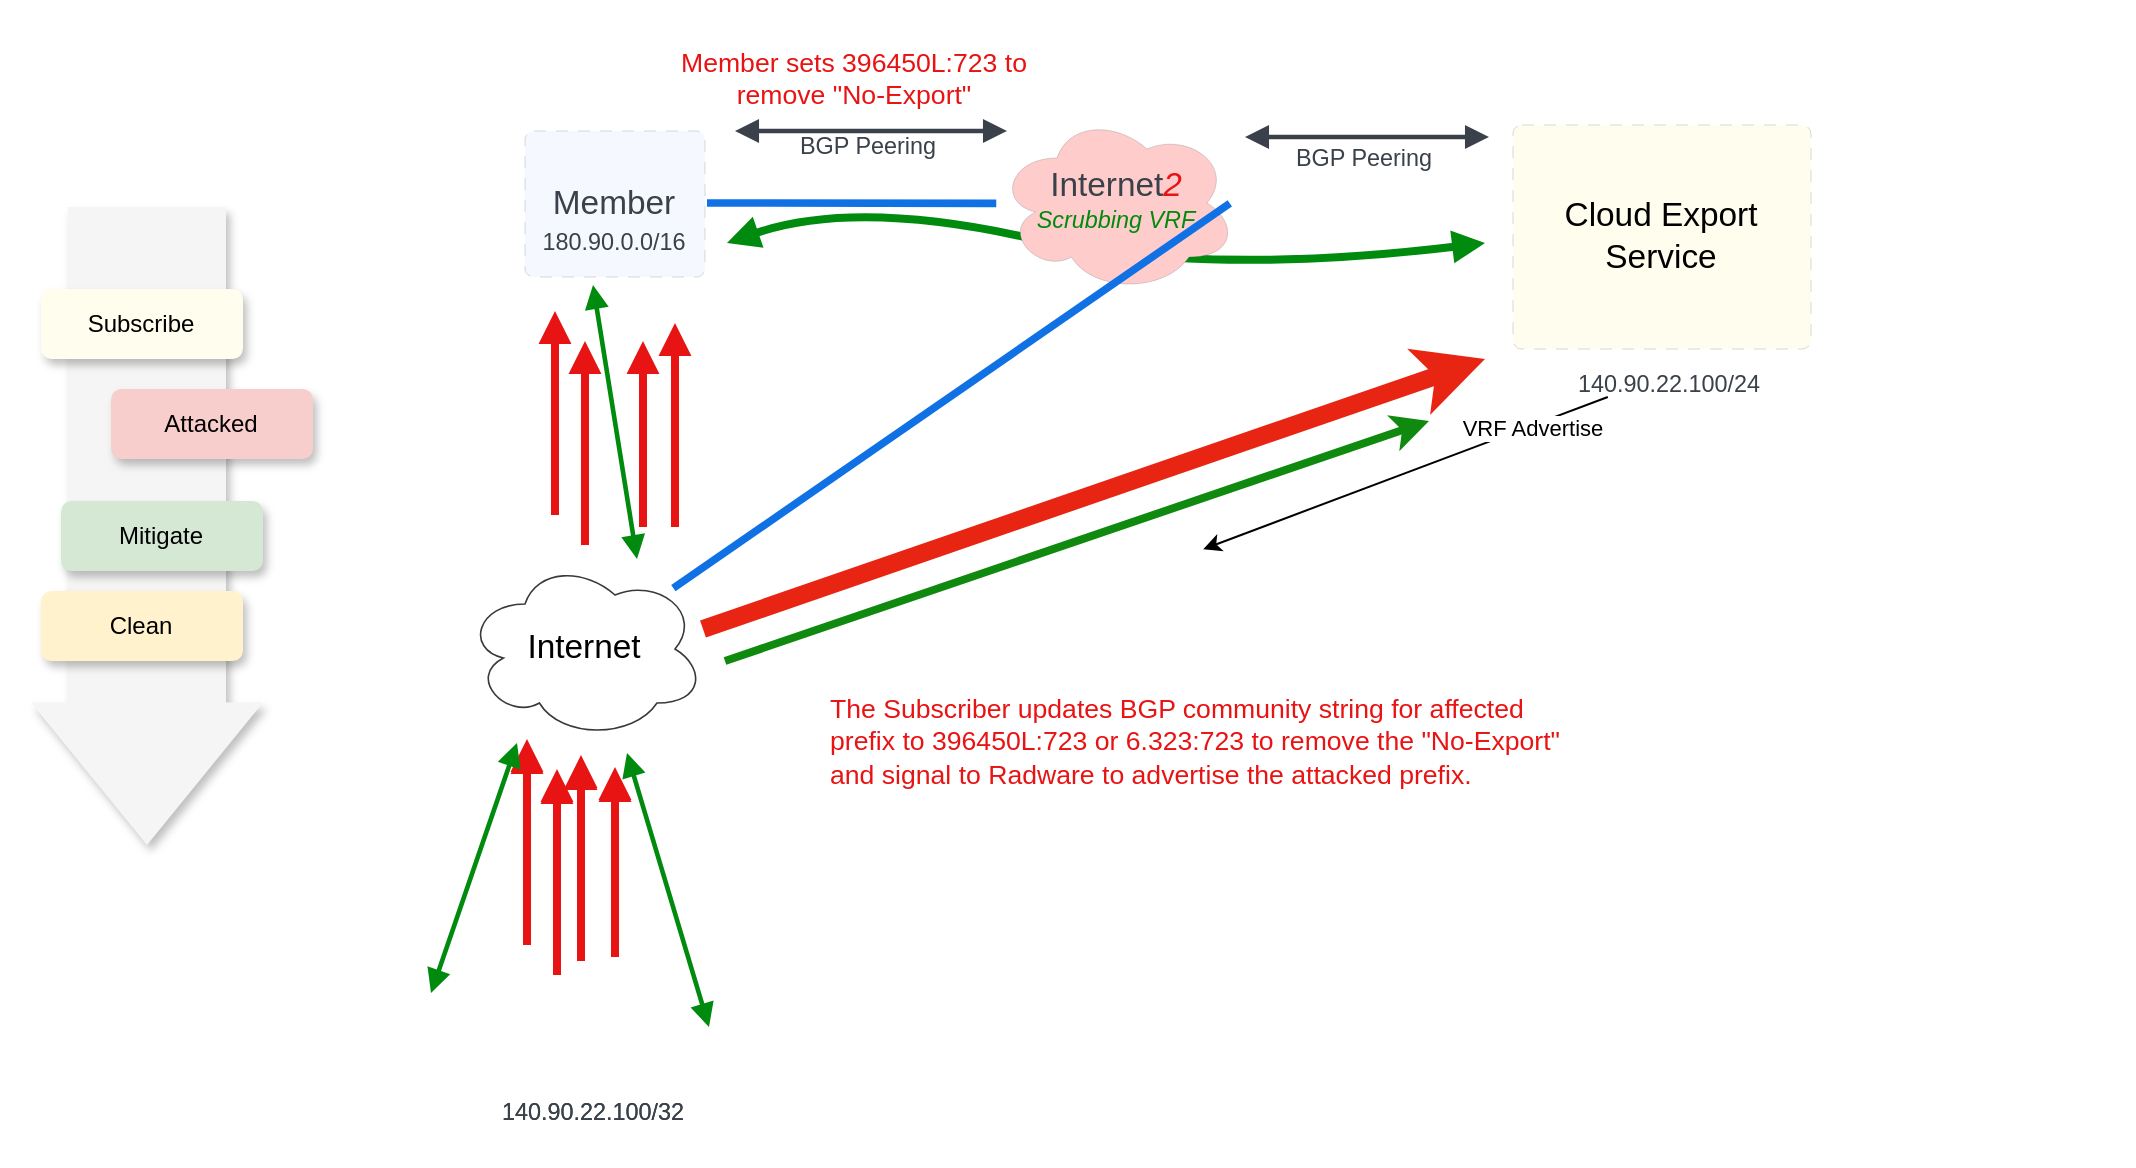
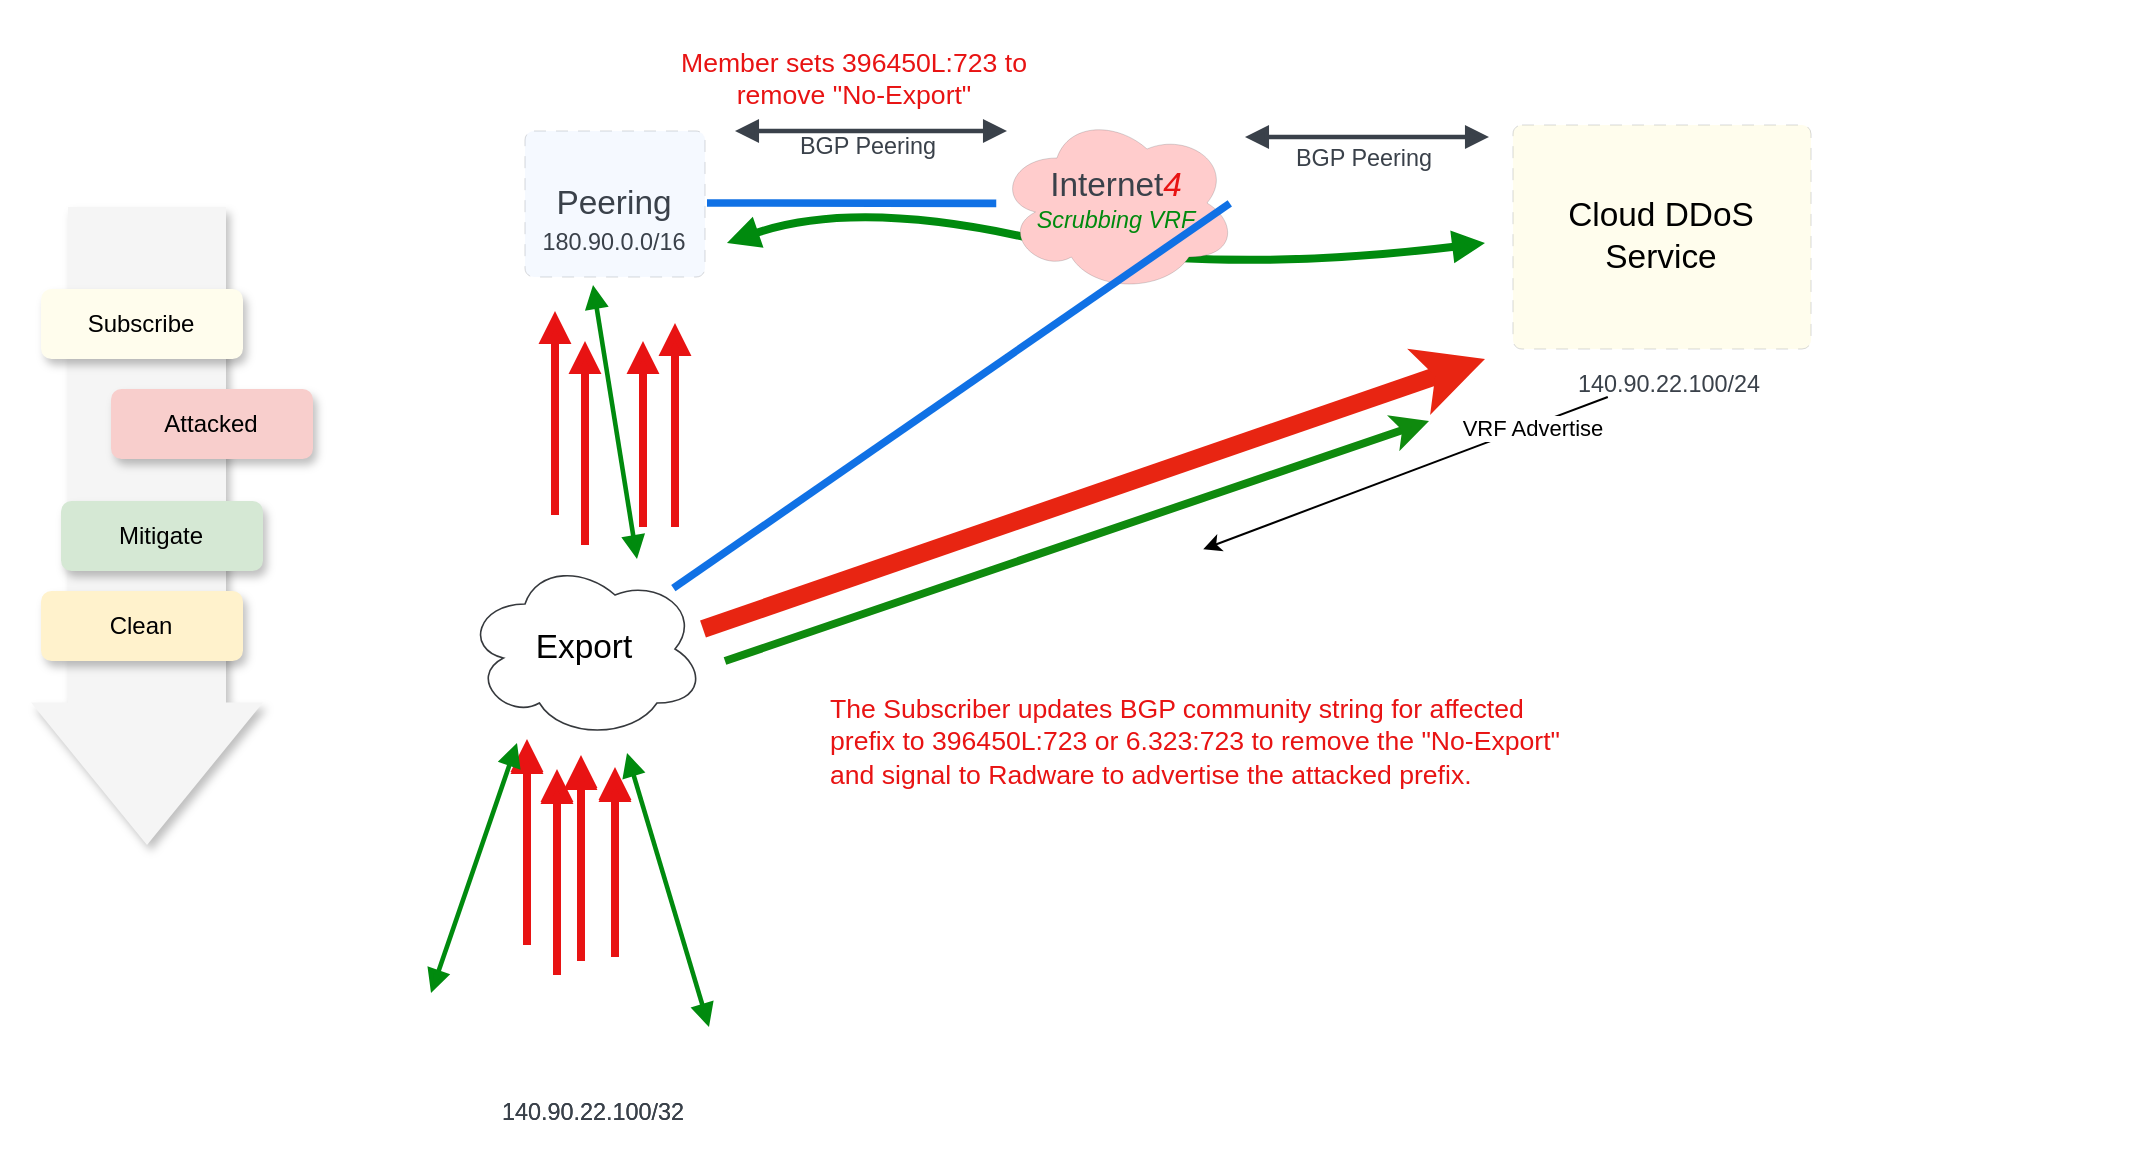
node "Internet2 Scrubbing VRF": label "Internet2 Scrubbing VRF" -> "Internet4 Scrubbing VRF"
node "Member": label "Member" -> "Peering"
node "Cloud Export Service": label "Cloud Export Service" -> "Cloud DDoS Service"
node "Internet": label "Internet" -> "Export"
